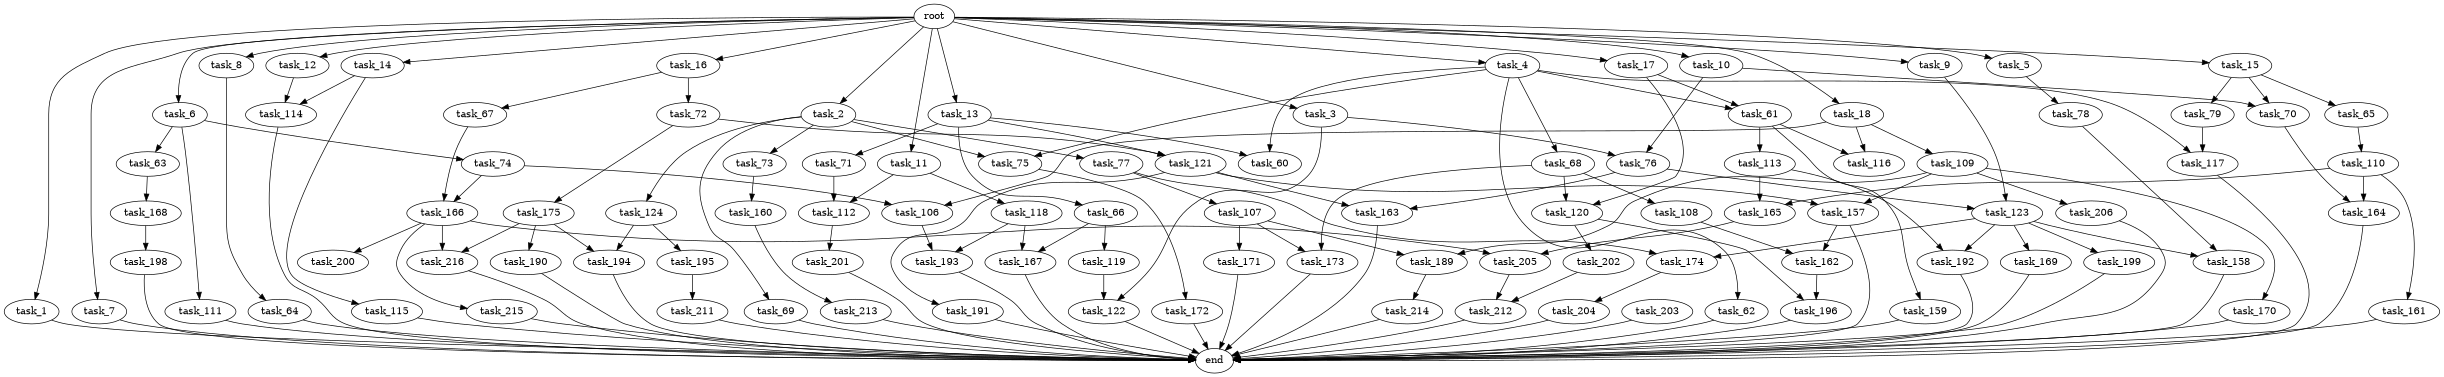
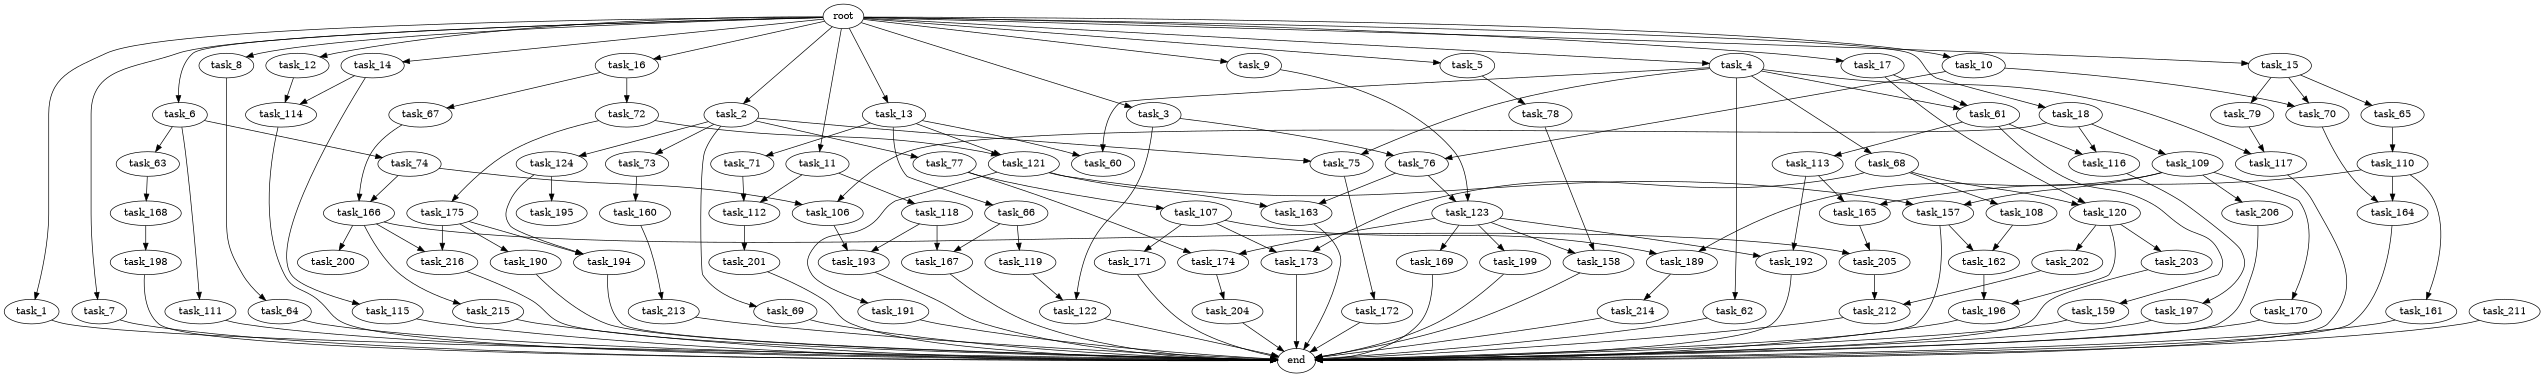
edge "task_120" -> "task_203": added
edge "task_195" -> "task_211": removed
node "task_197": added
